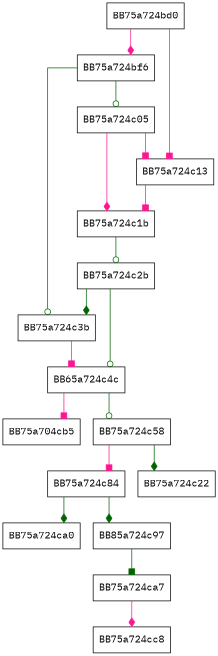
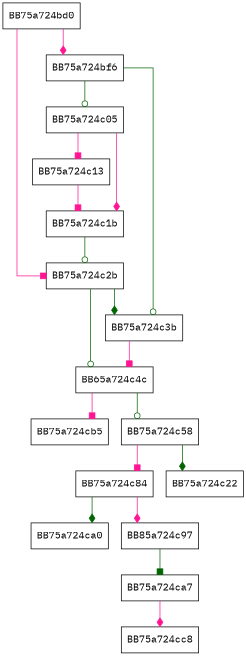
edge "BB75a724bd0" -> "BB75a724c13": now "BB75a724bd0" -> "BB75a724c2b"
node "BB75a704cb5": label "BB75a704cb5" -> "BB75a724cb5"
edge "BB75a724c84" -> "BB85a724c97": color darkgreen -> deeppink
